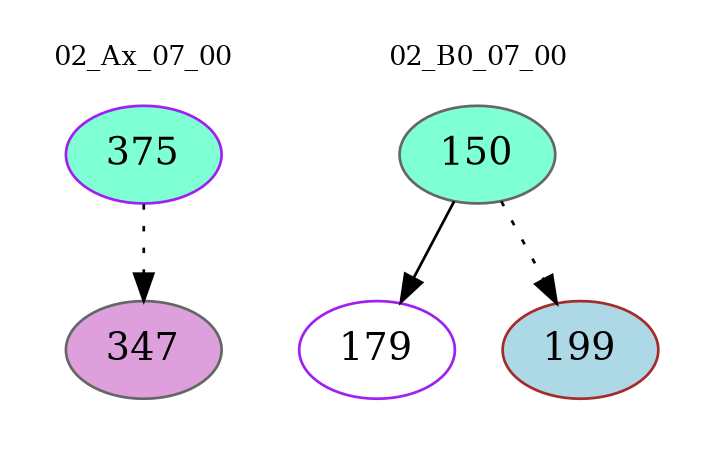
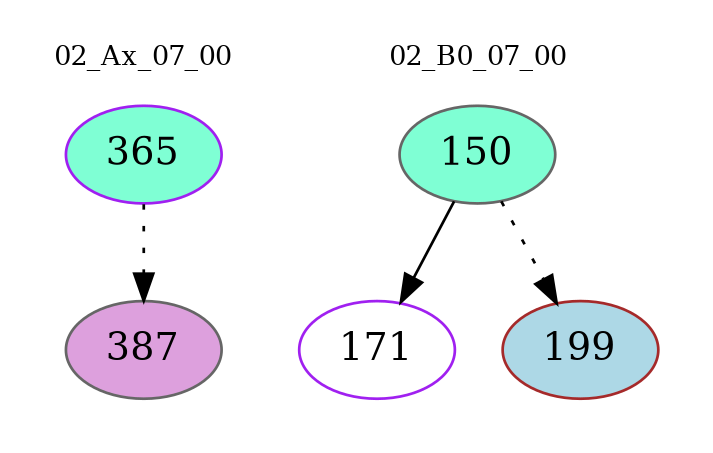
node "375": label "375" -> "365"
node "347": label "347" -> "387"
node "179": label "179" -> "171"
